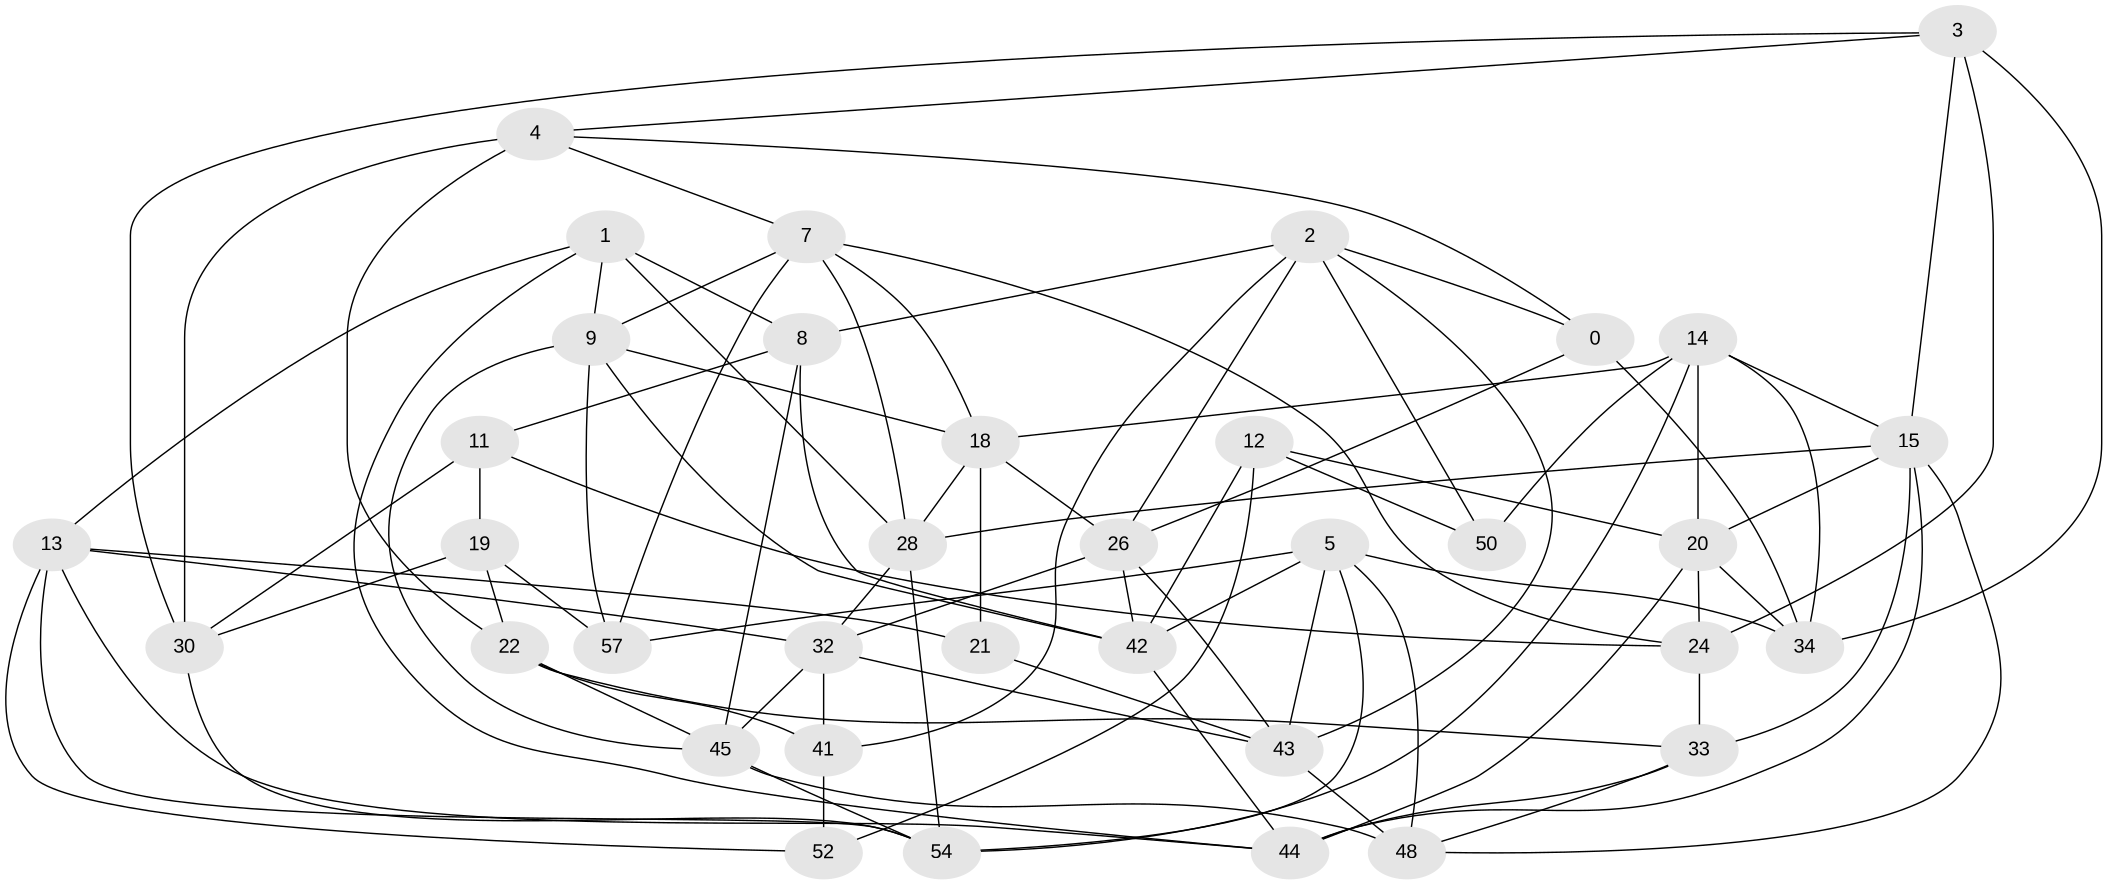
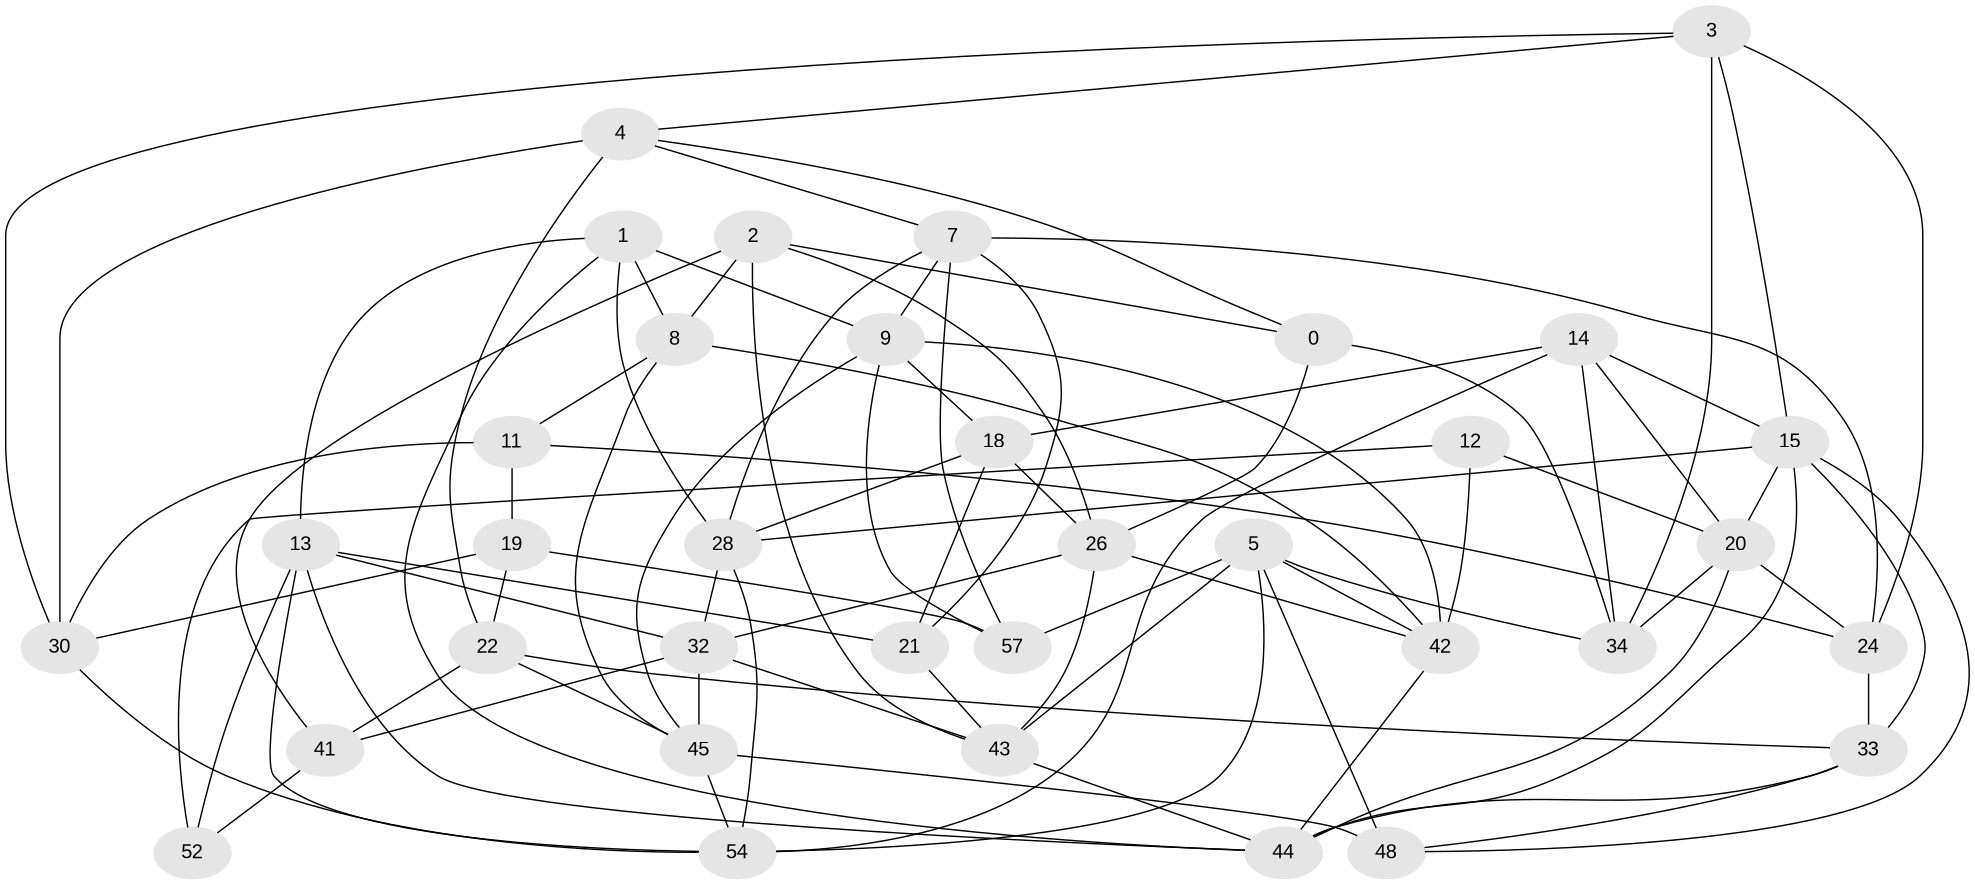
edge "7" -- "18": now "7" -- "21"
node "50": removed
edge "43" -- "48": now "43" -- "44"
